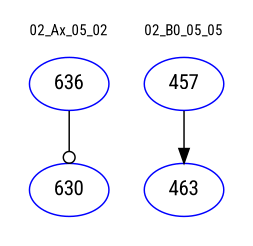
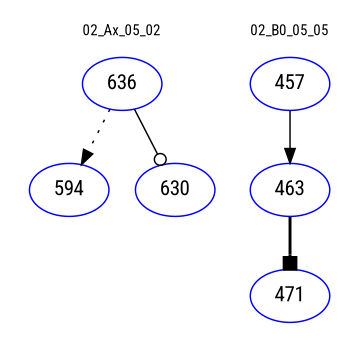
node "594": added
node "471": added
